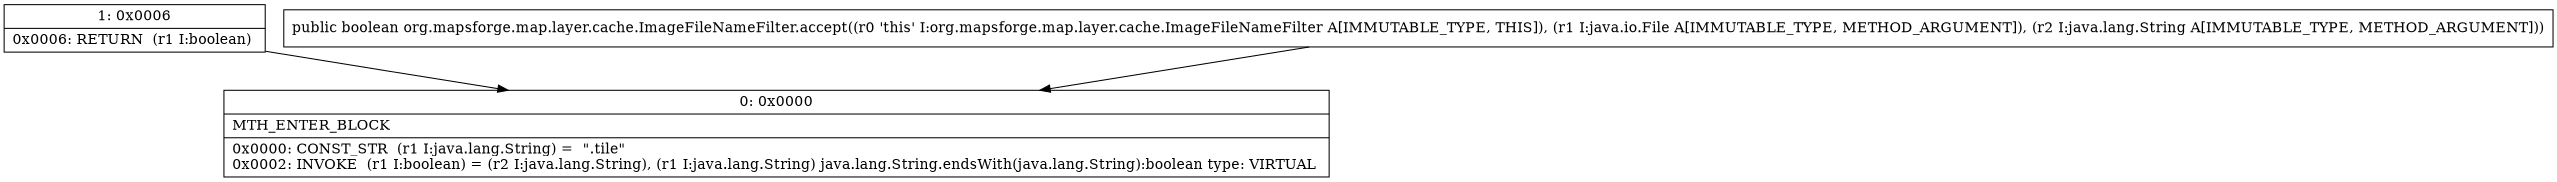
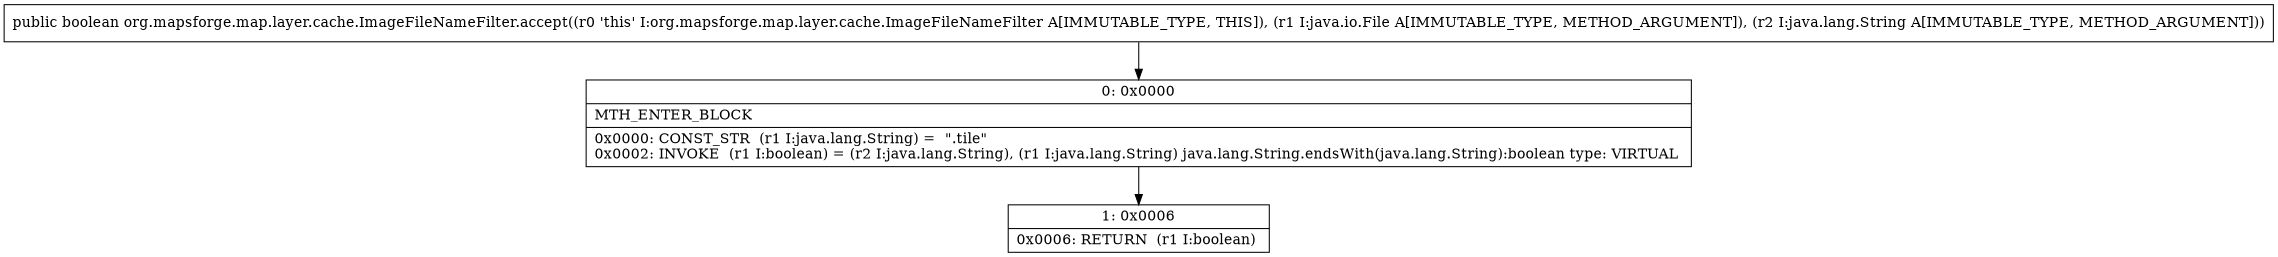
edge "1: 0x0006" -> "0: 0x0000": reversed
